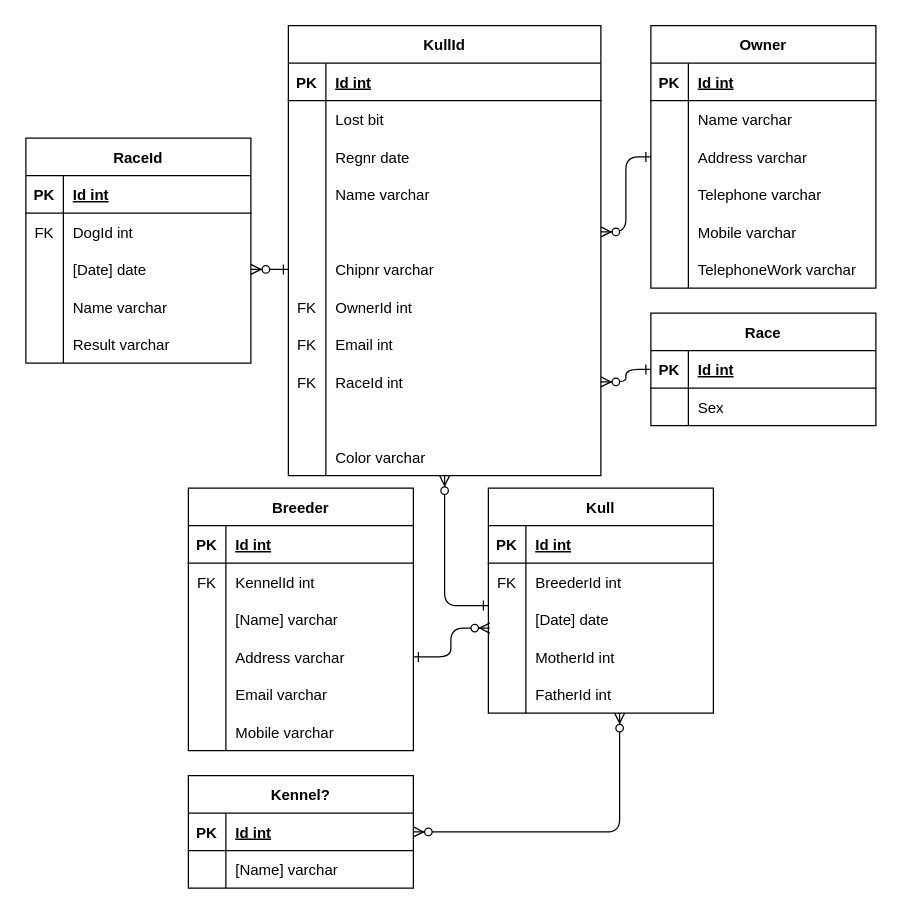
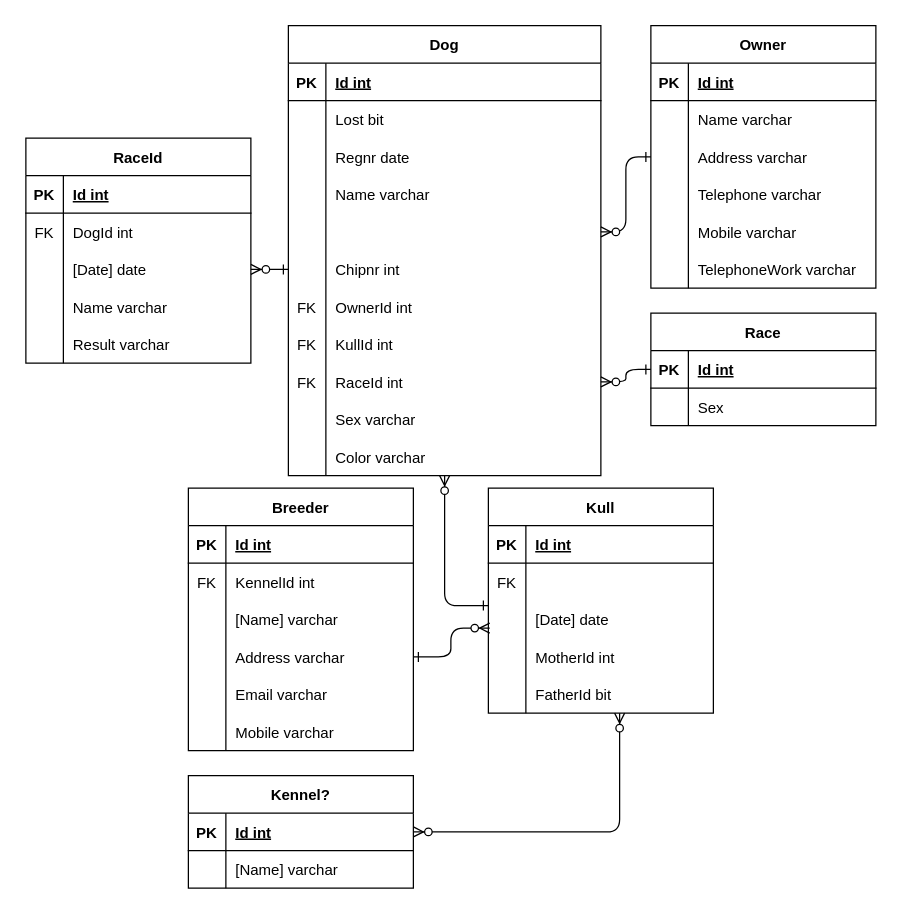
node "KullId": label "KullId" -> "Dog"
node "Chipnr varchar": label "Chipnr varchar" -> "Chipnr int"
node "Email int": label "Email int" -> "KullId int"
node "Sex varchar": added
node "BreederId int": removed
node "FatherId int": label "FatherId int" -> "FatherId bit"
